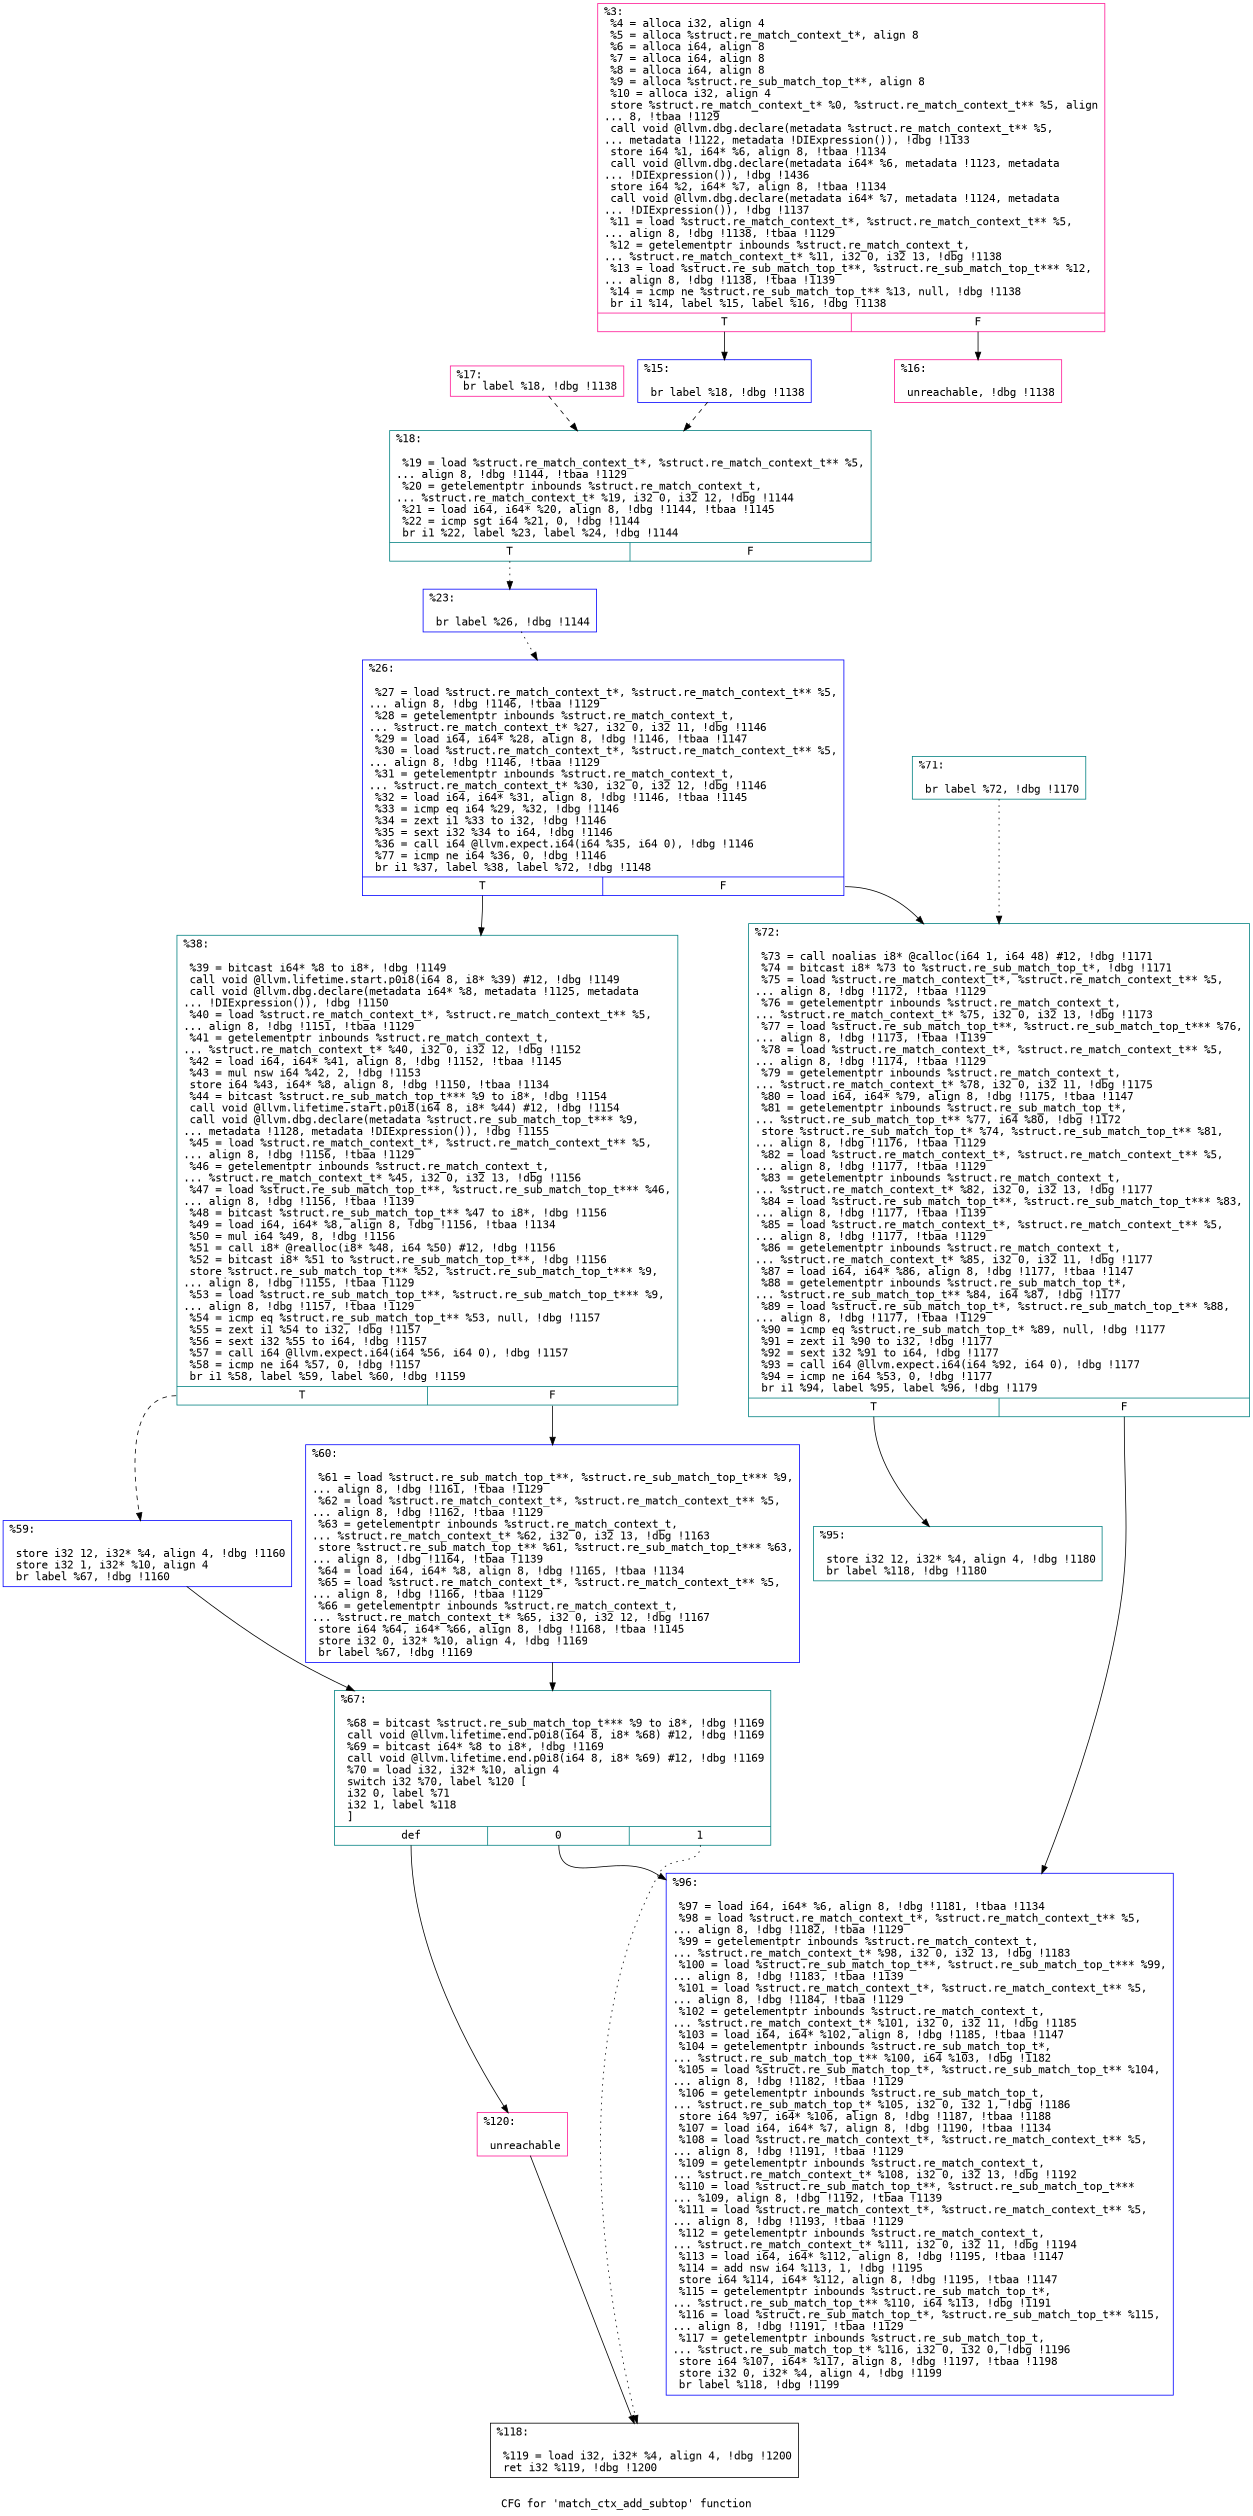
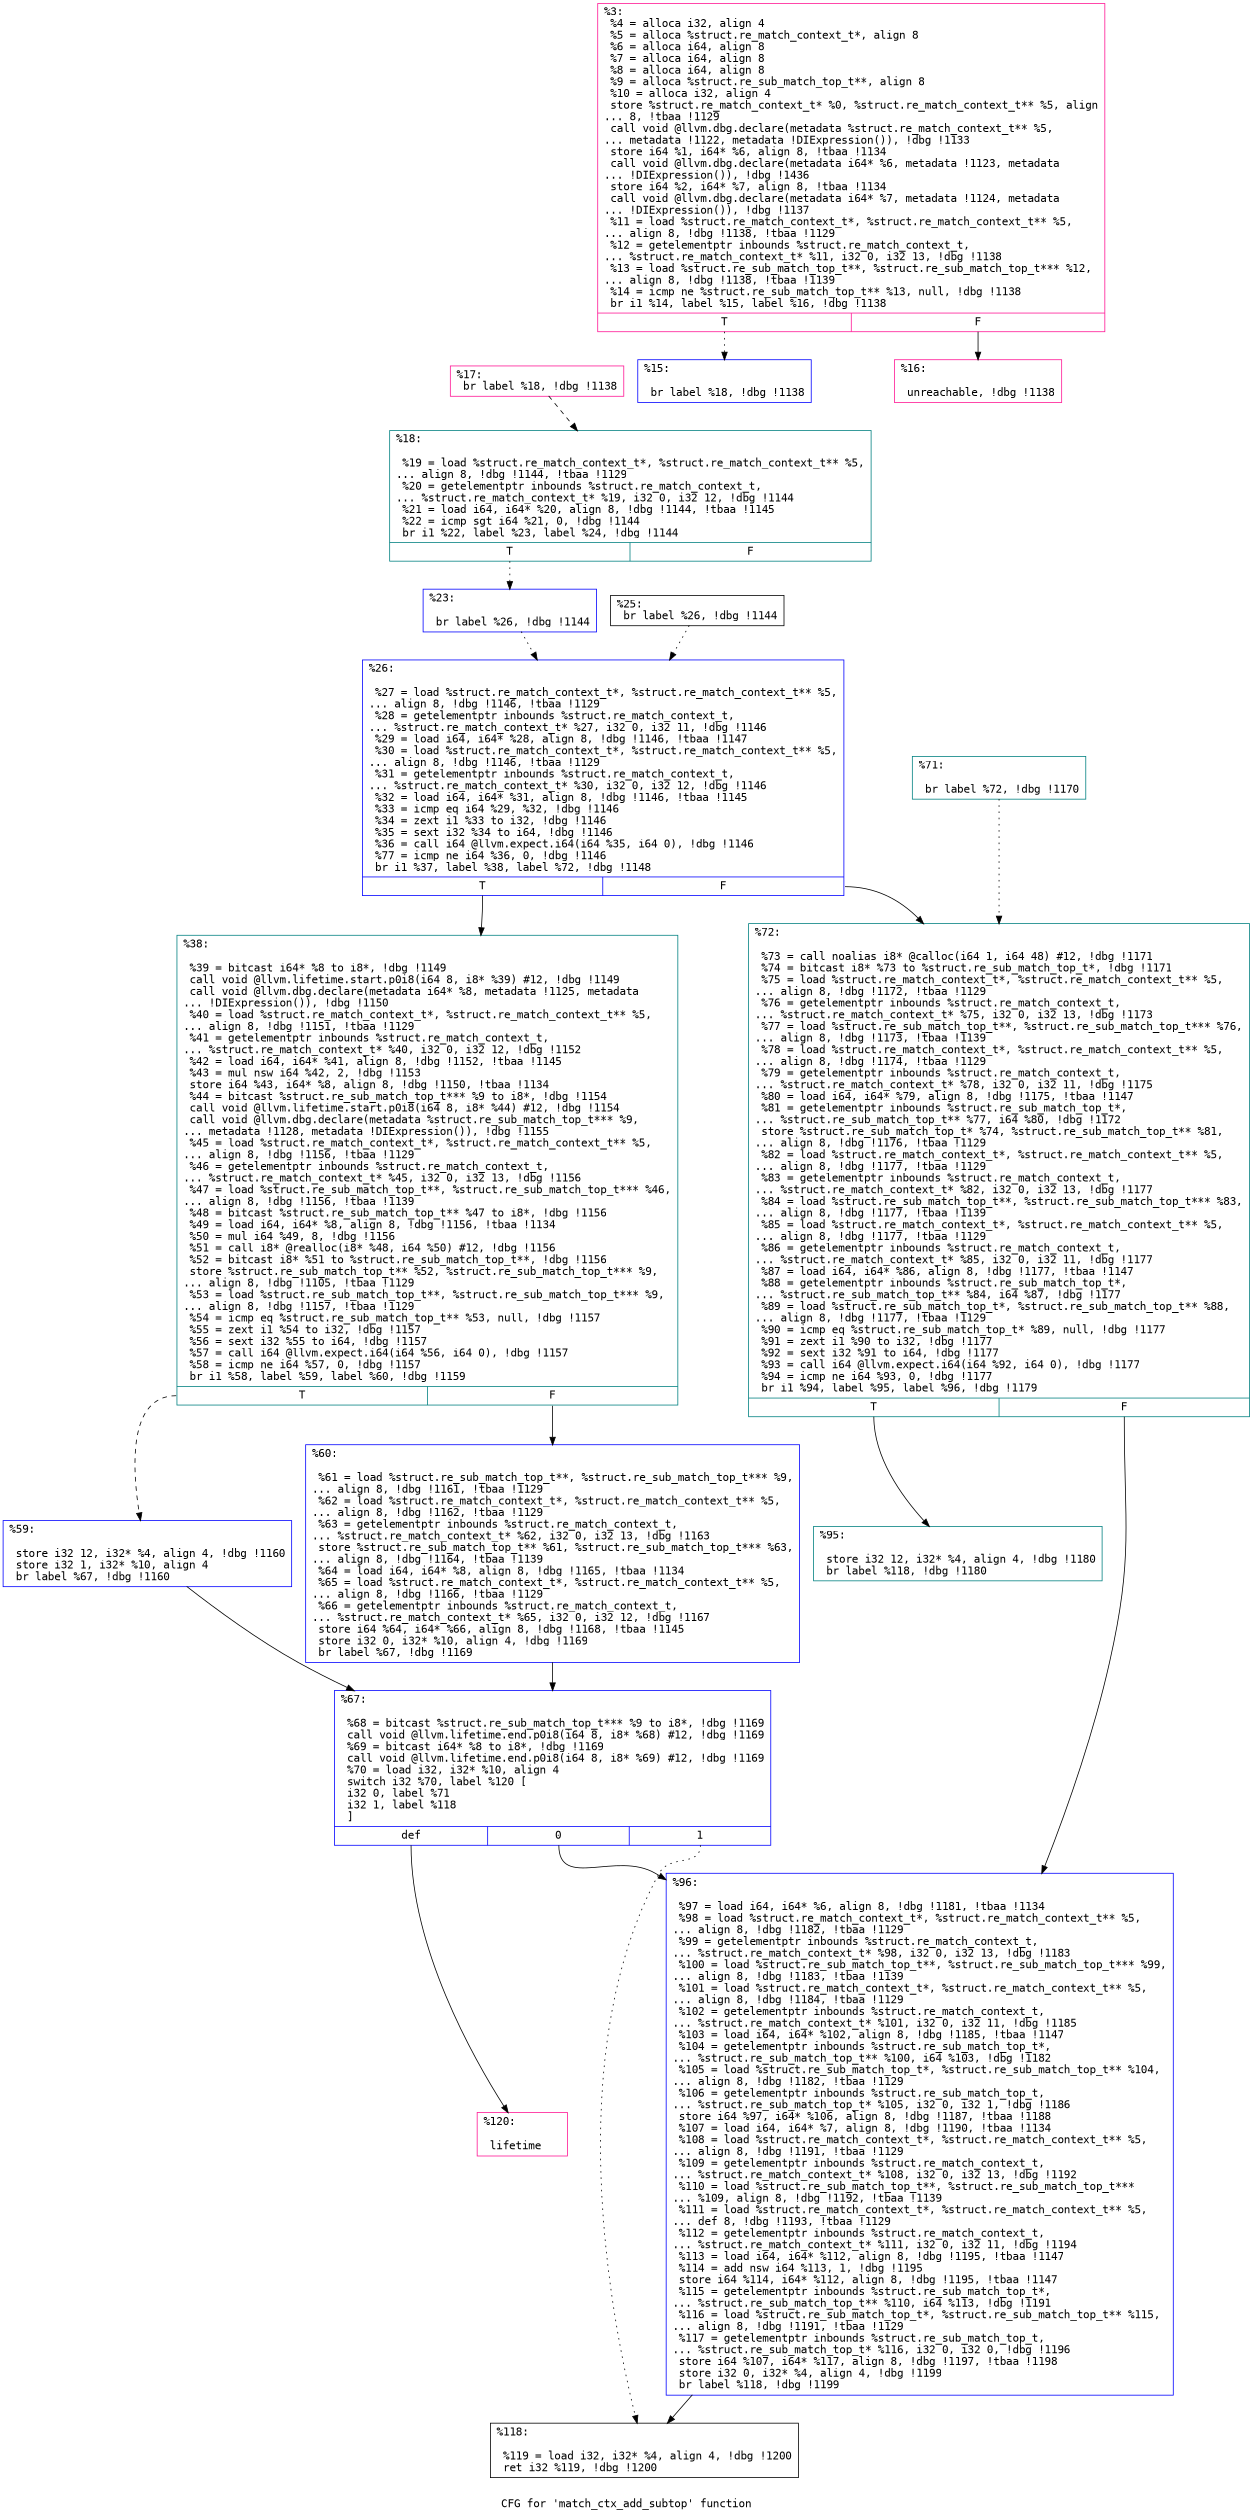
edge "%3:" -> "%15:": style solid -> dotted
edge "%15:" -> "%18:": removed
node "%25:": added
node "%38:": text "... align 8, !dbg !1155, !tbaa !1129" -> "... align 8, !dbg !1105, !tbaa !1129"
node "%72:": text "%94 = icmp ne i64 %53, 0, !dbg !1177" -> "%94 = icmp ne i64 %93, 0, !dbg !1177"
node "%67:": color teal -> blue
node "%120:": text "unreachable" -> "lifetime"
node "%96:": text "... align 8, !dbg !1193, !tbaa !1129" -> "... def 8, !dbg !1193, !tbaa !1129"
edge "%120:" -> "%118:": now "%96:" -> "%118:"
